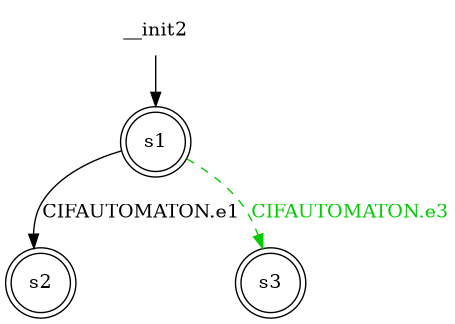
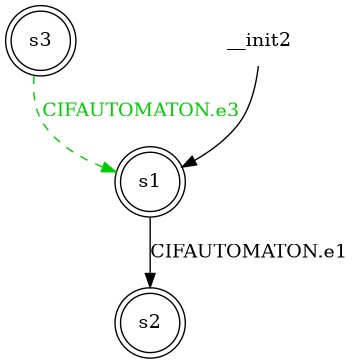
edge "s1" -> "s3": reversed
